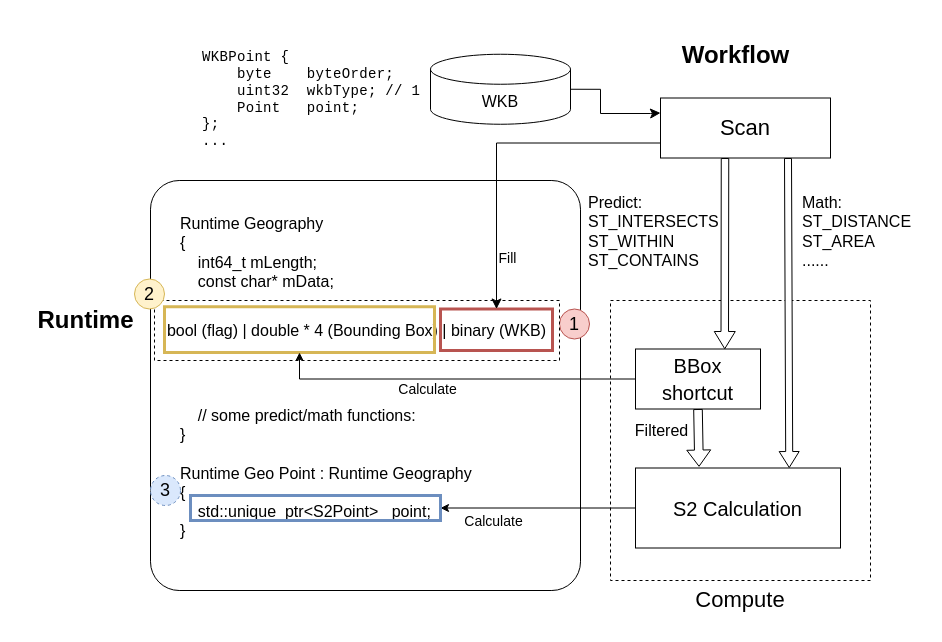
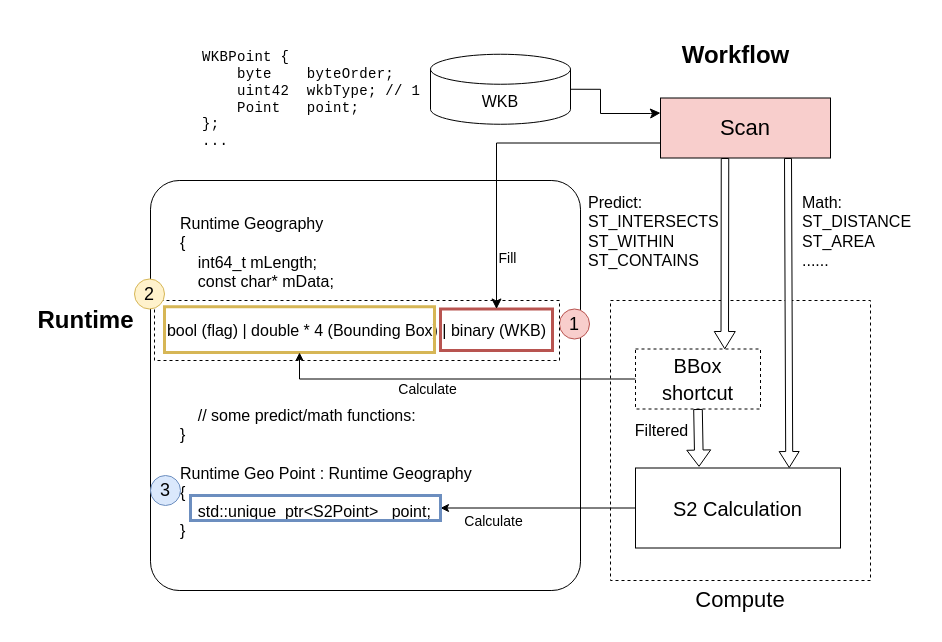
node "WKBPoint { byte byteOrder; uint32 wkbType; // 1 Point point; }; ...": label "WKBPoint { byte byteOrder; uint32 wkbType; // 1 Point point; }; ..." -> "WKBPoint { byte byteOrder; uint42 wkbType; // 1 Point point; }; ..."
node "Scan": fillcolor #ffffff -> #f8cecc
node "BBox shortcut": style solid -> dashed
node "3": style dashed -> solid
